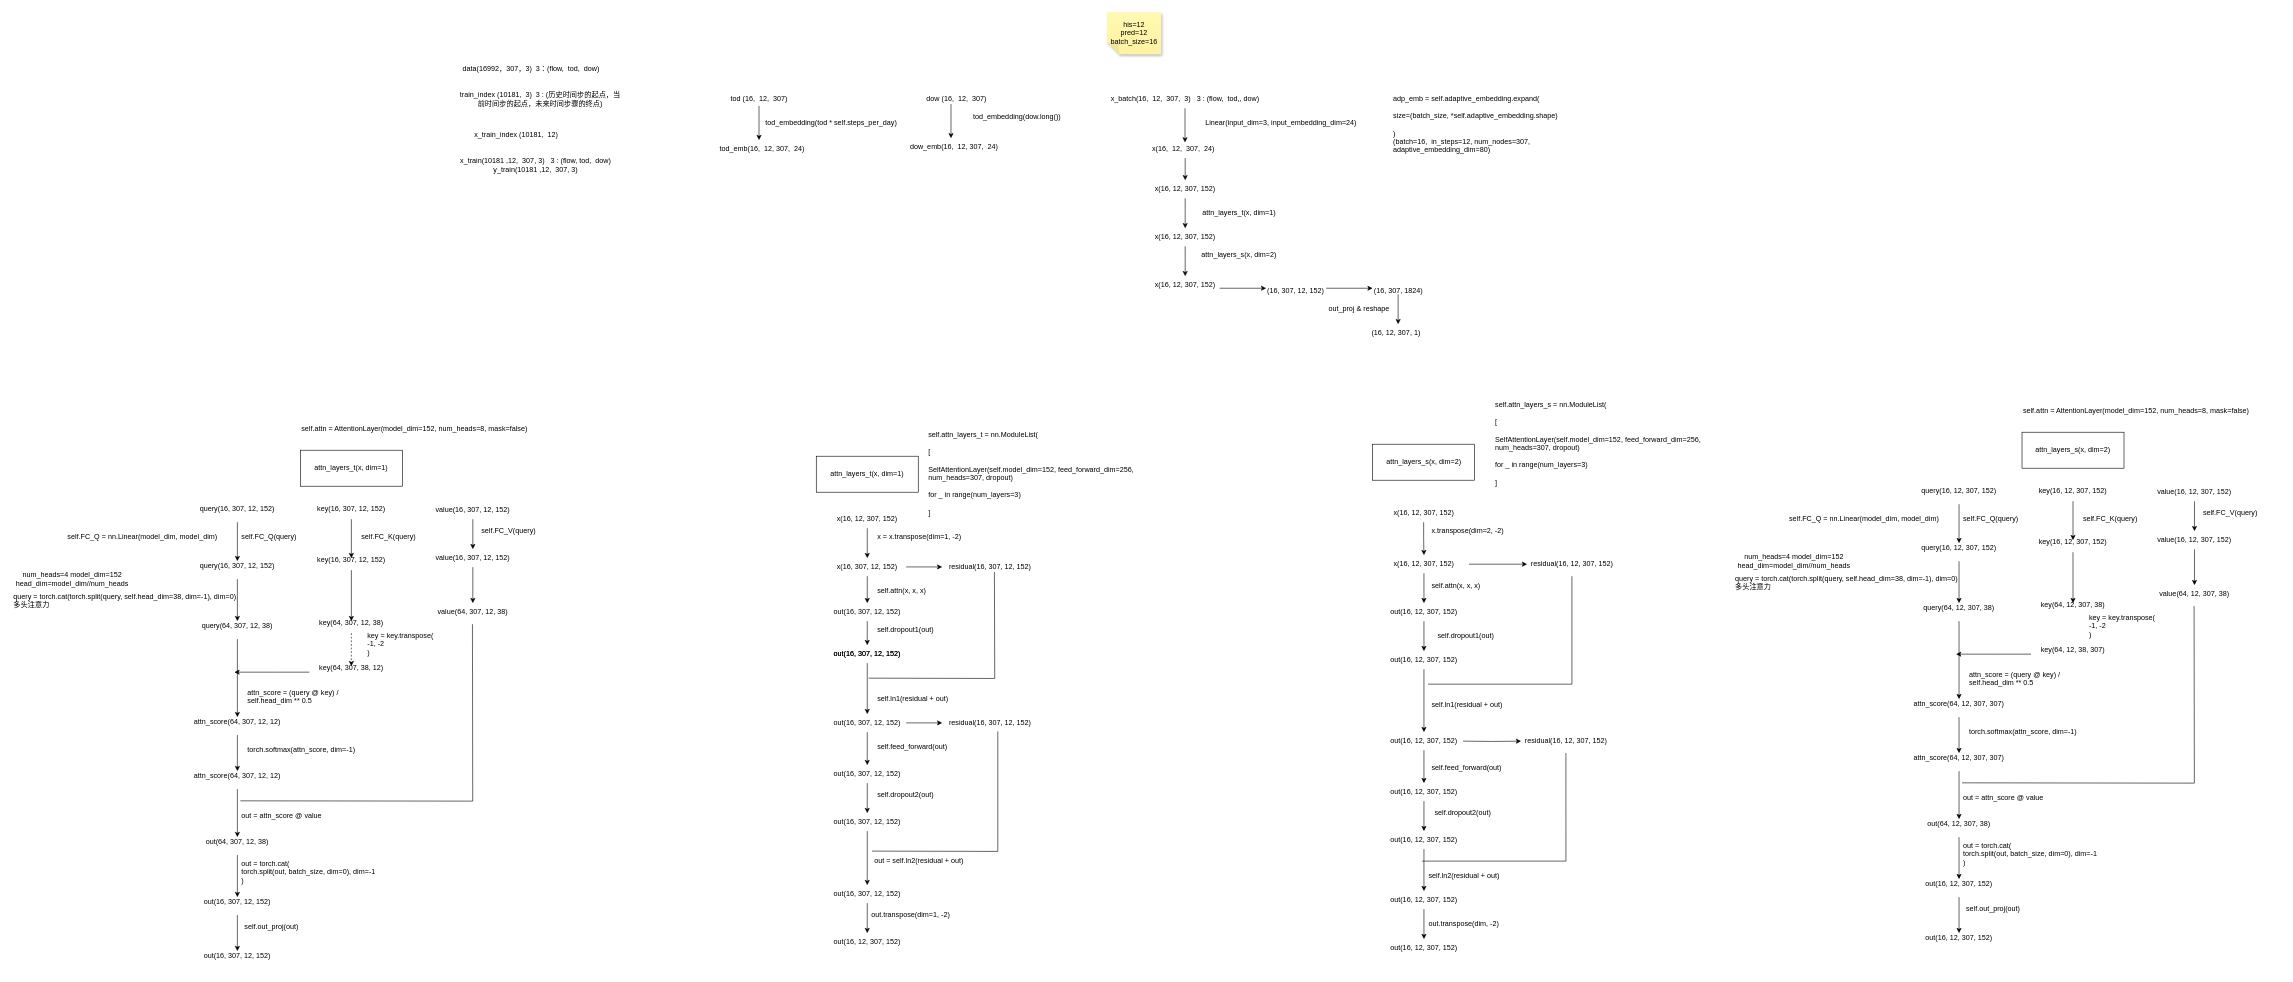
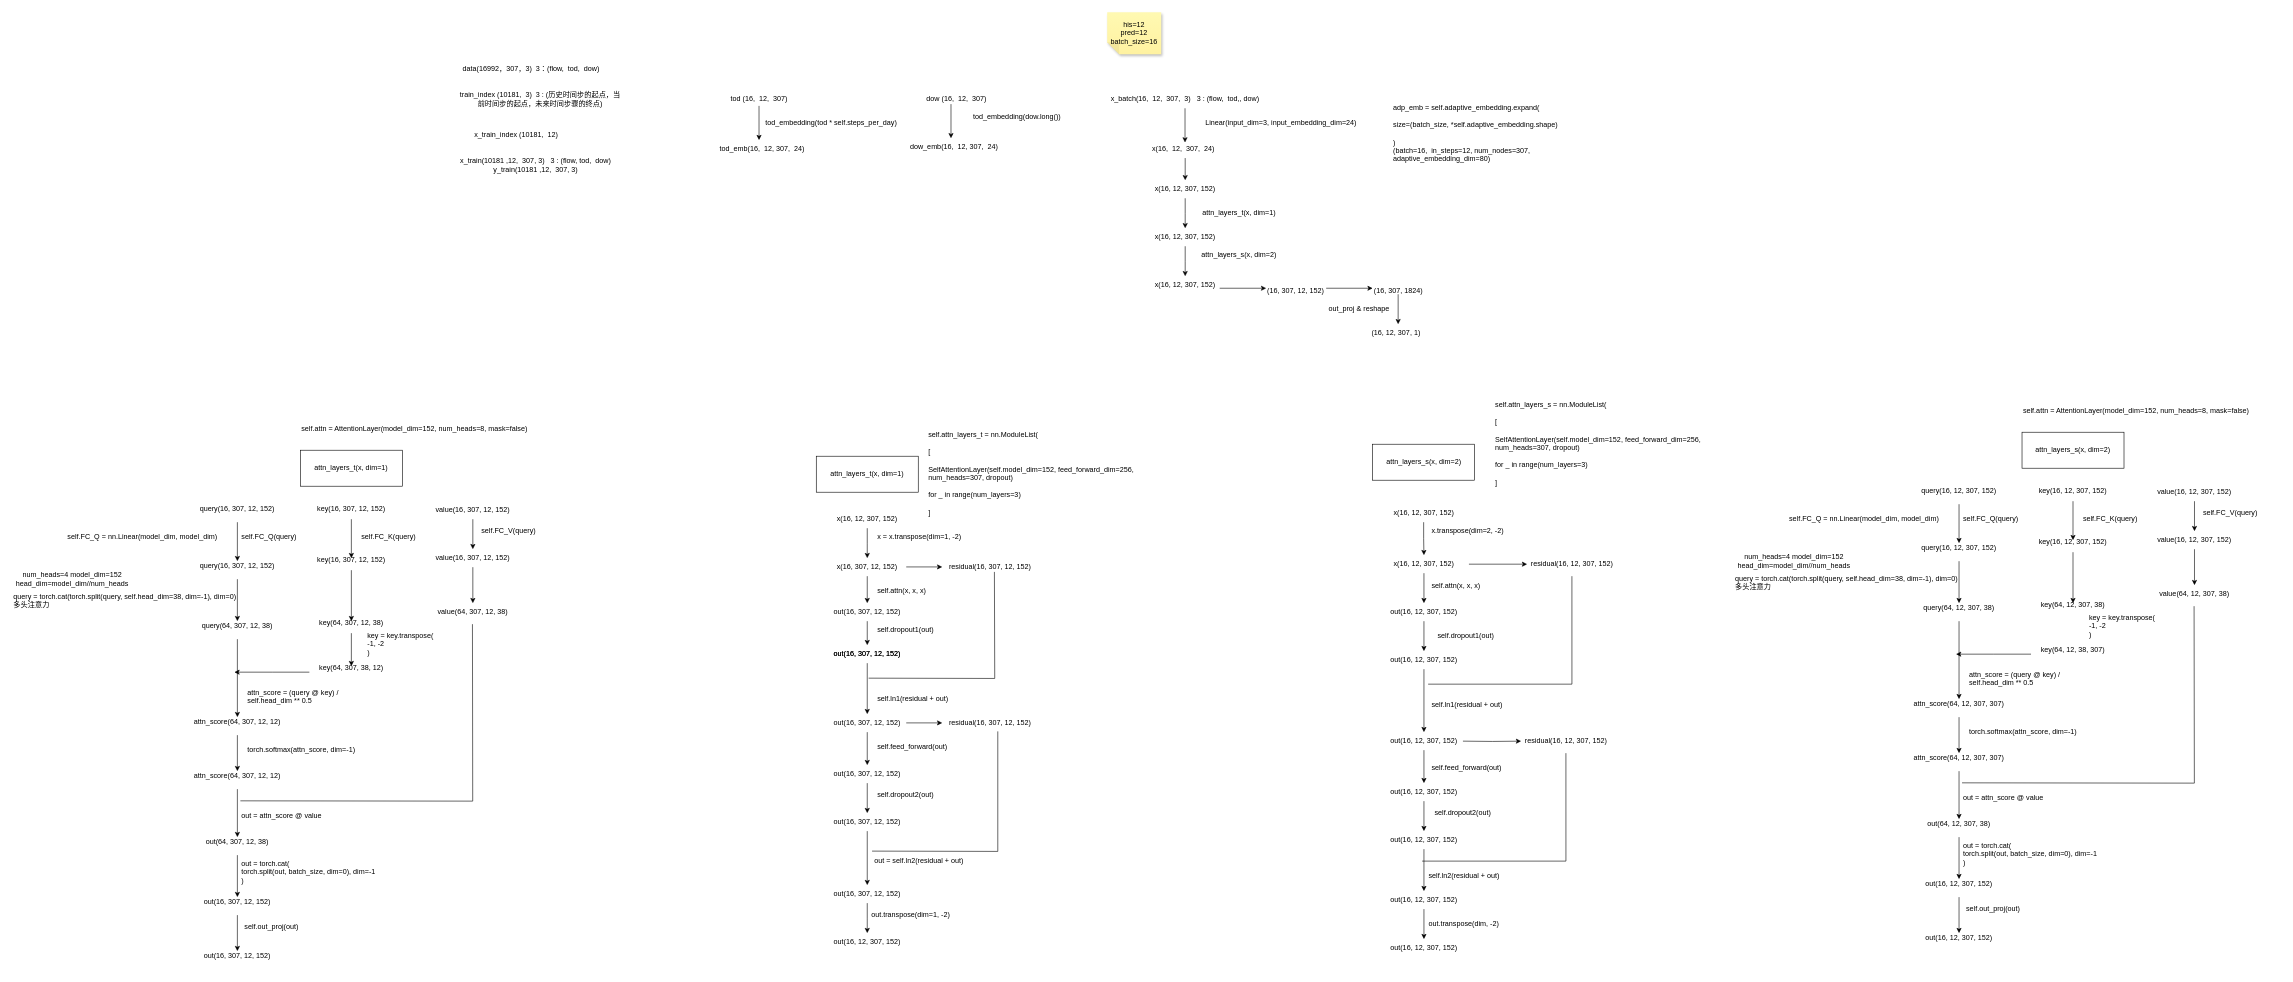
node "adp_emb = self.adaptive_embedding.expand( size=(batch_size, *self.adaptive_embedding.shape) ) (batch=16, in_steps=12, num_nodes=307, adaptive_embedding_dim=80)": moved (1479, 123) -> (1479, 132)
edge "key(64, 307, 12, 38)" -> "key(64, 307, 38, 12)": style dashed -> solid
